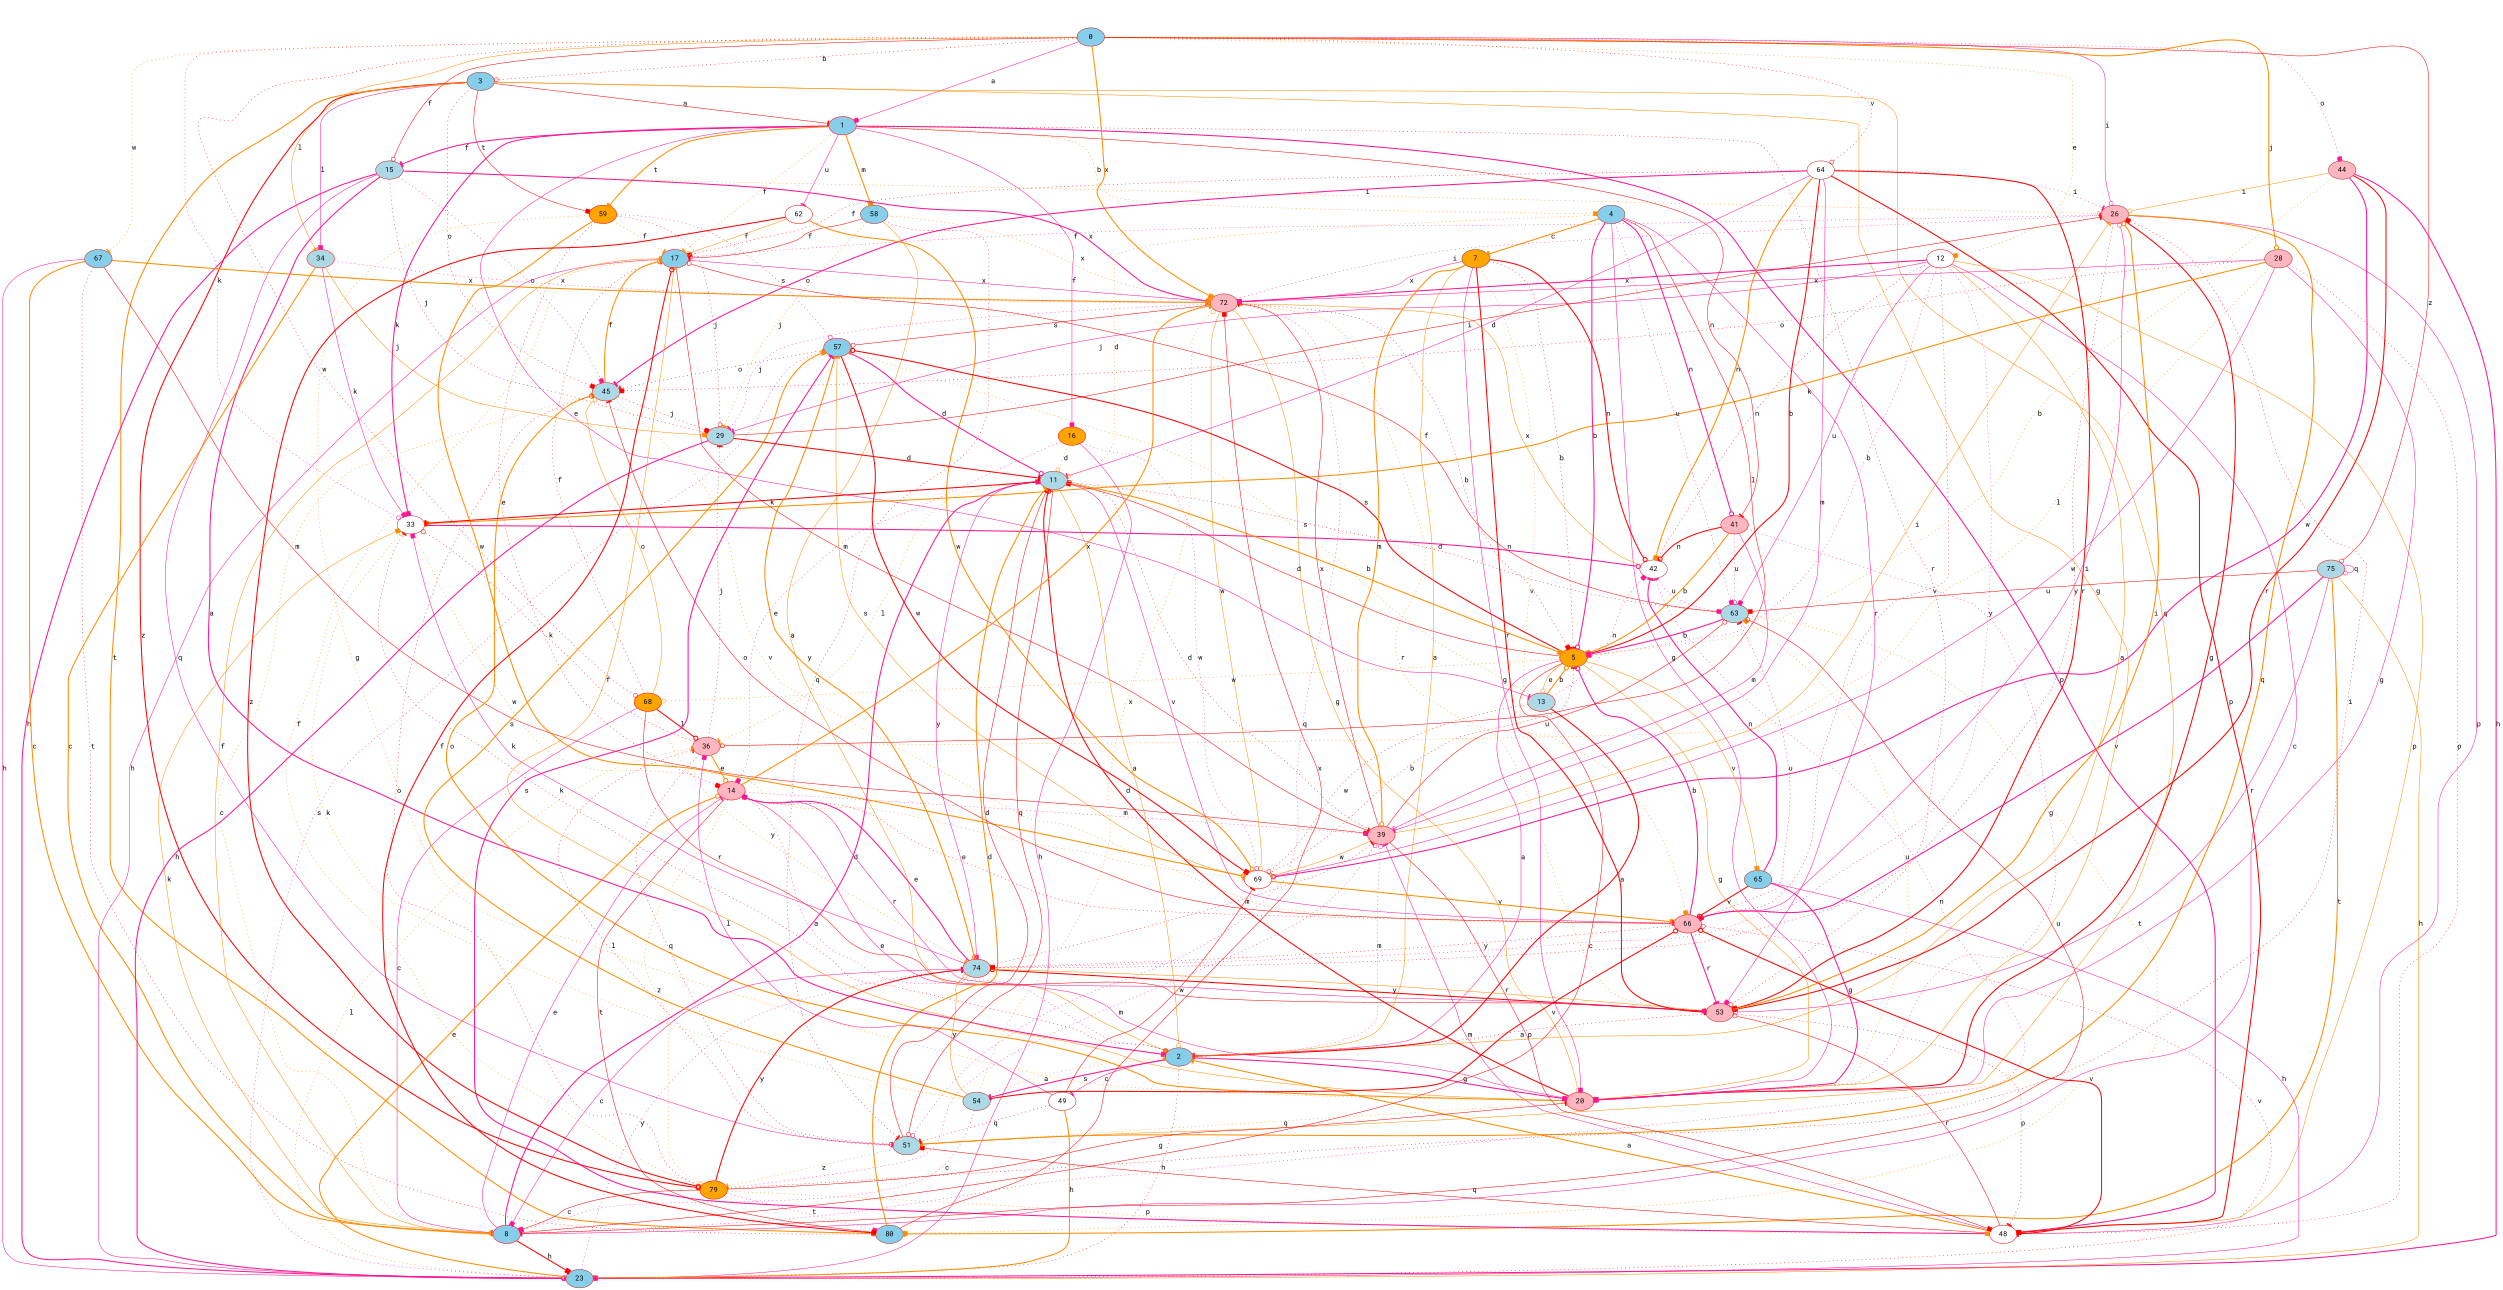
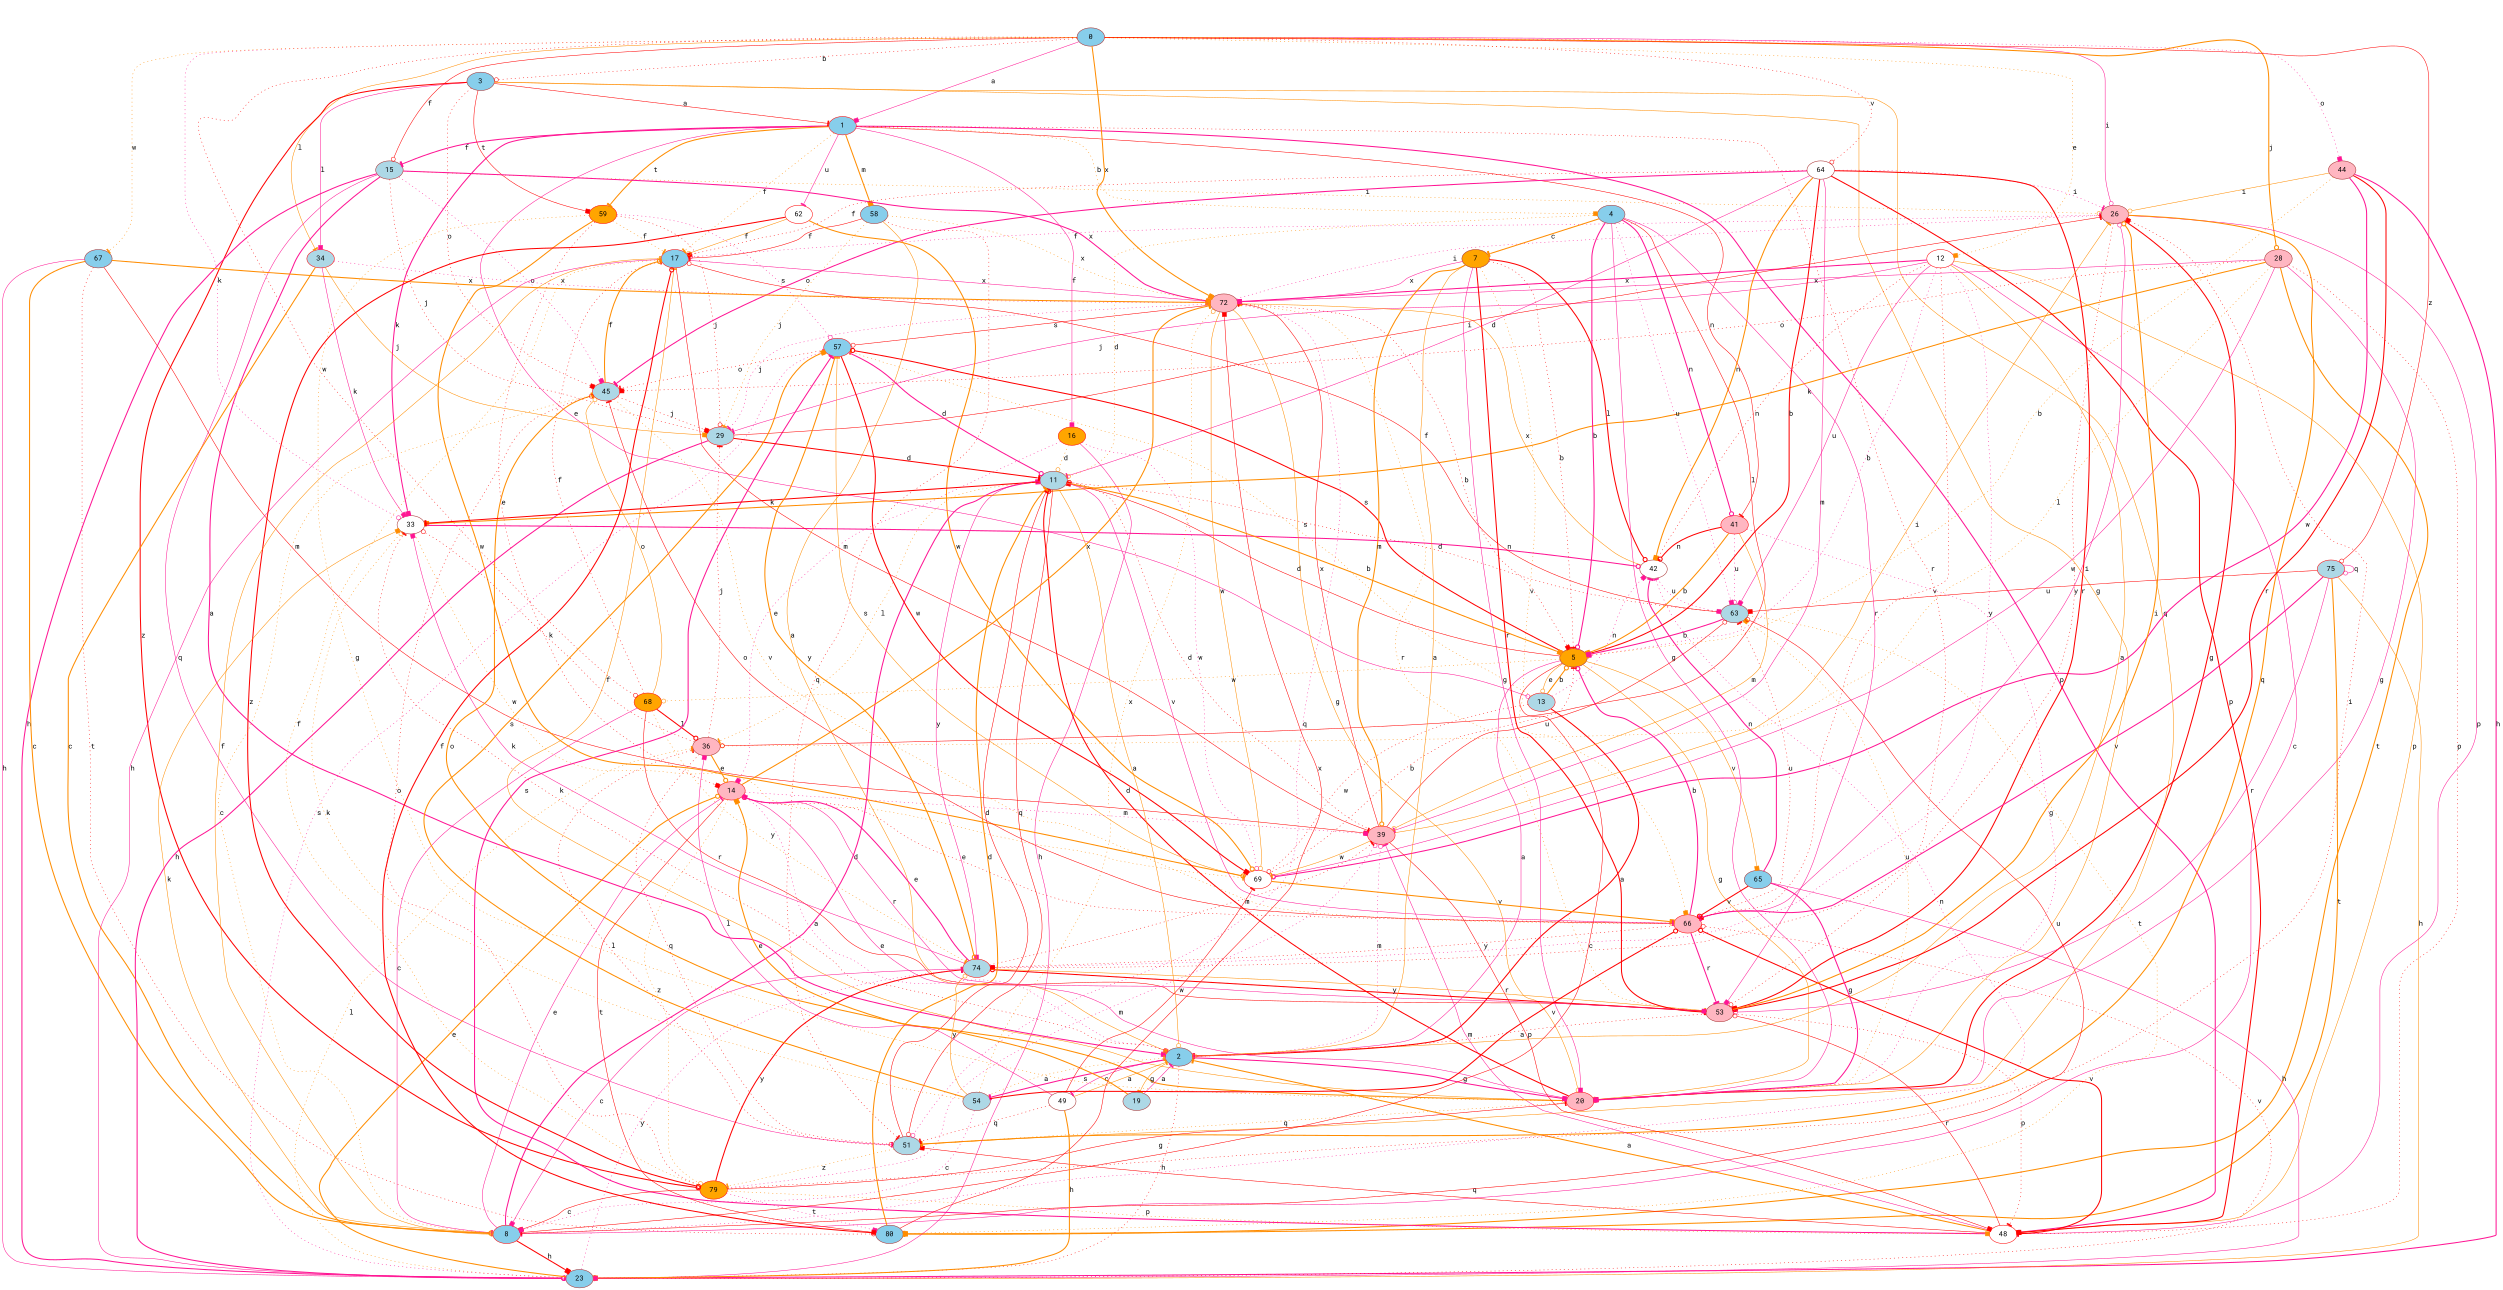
edge "7" -> "42": label "n" -> "l"
edge "1" -> "13": arrowhead tee -> odot
edge "41" -> "39": color deeppink -> darkorange
edge "3" -> "80": now "28" -> "80"
edge "49" -> "2": added, label "a"
node "19": added
